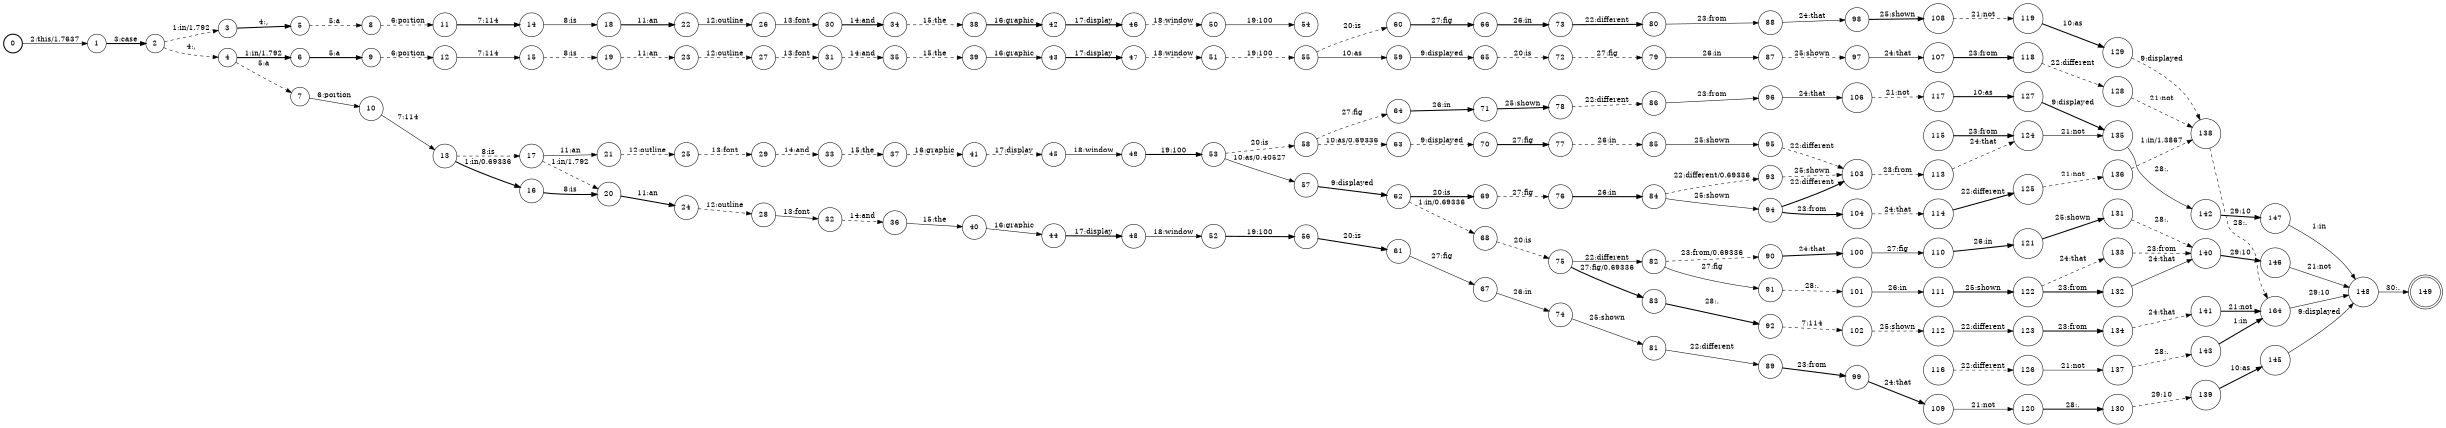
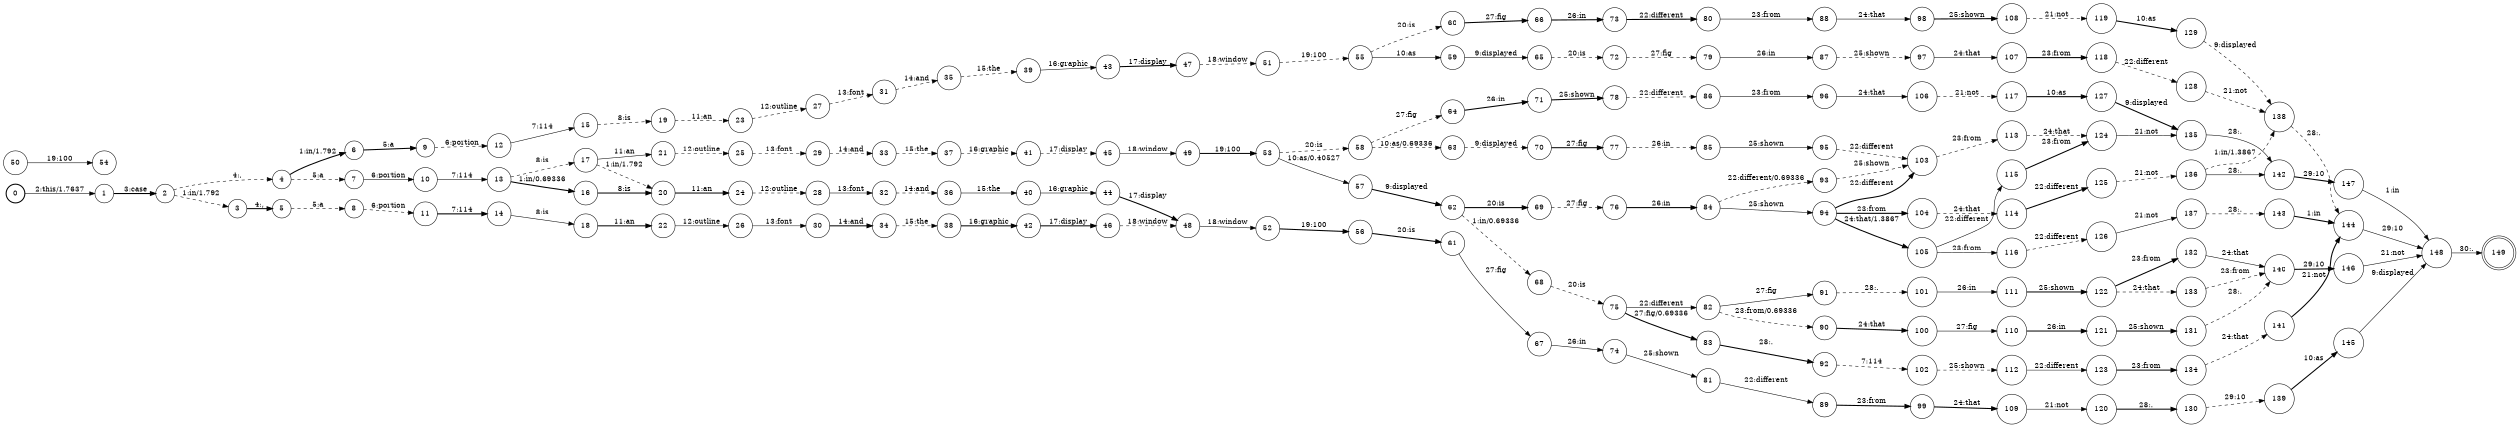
edge "46" -> "50": now "46" -> "48"
edge "136" -> "142": added, label "28:."
node "105": added
node "164": label "164" -> "144"
